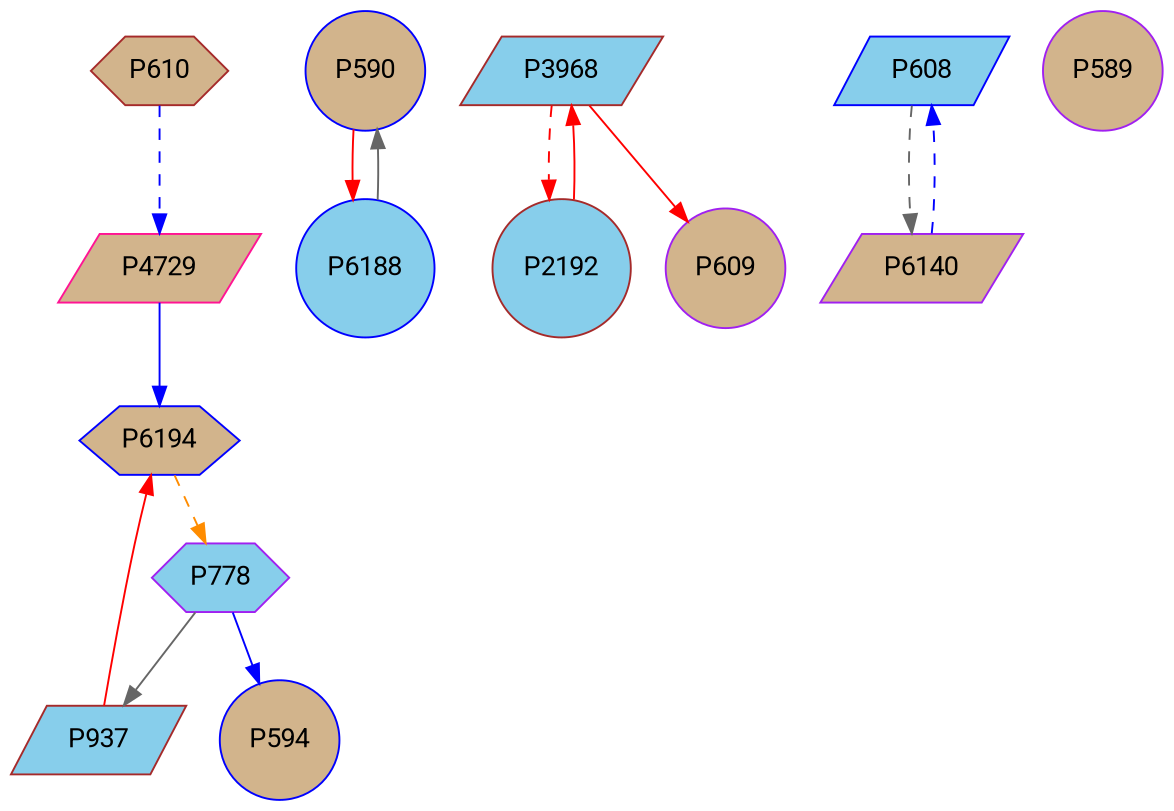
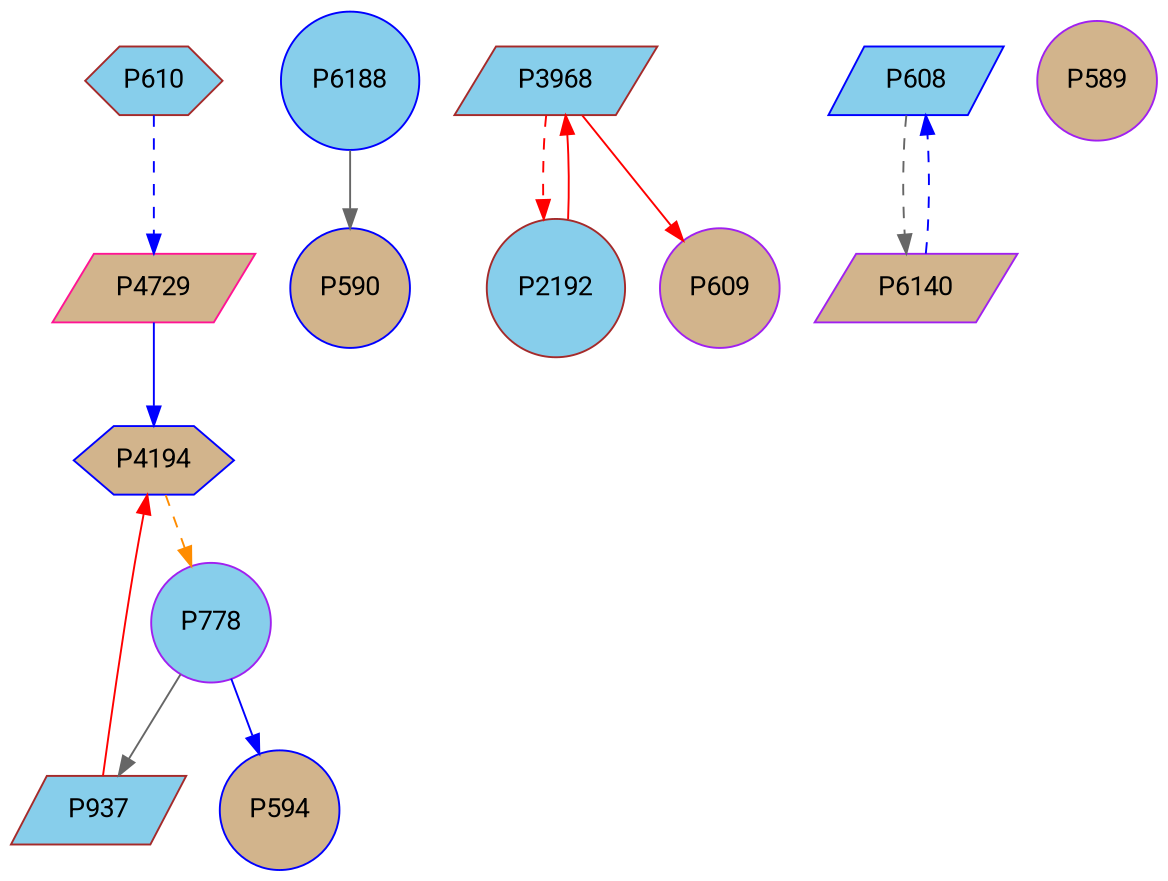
node "P610": fillcolor tan -> skyblue
edge "P590" -> "P6188": removed
node "P6194": label "P6194" -> "P4194"
node "P778": shape hexagon -> circle
